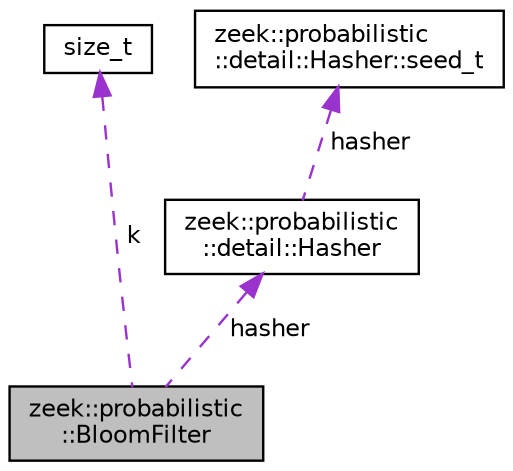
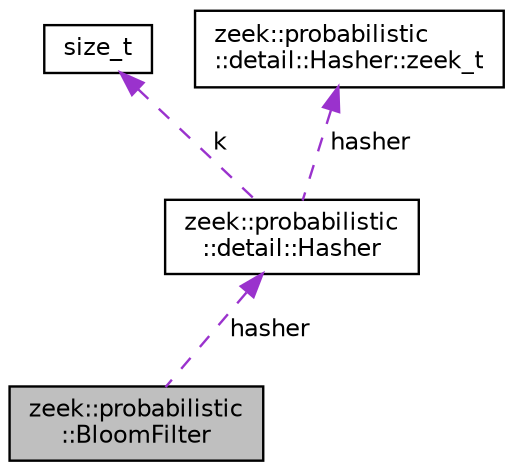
node "zeek::probabilistic ::detail::Hasher::seed_t": label "zeek::probabilistic ::detail::Hasher::seed_t" -> "zeek::probabilistic ::detail::Hasher::zeek_t"
edge "zeek::probabilistic ::BloomFilter" -> "size_t": now "zeek::probabilistic ::detail::Hasher" -> "size_t"
